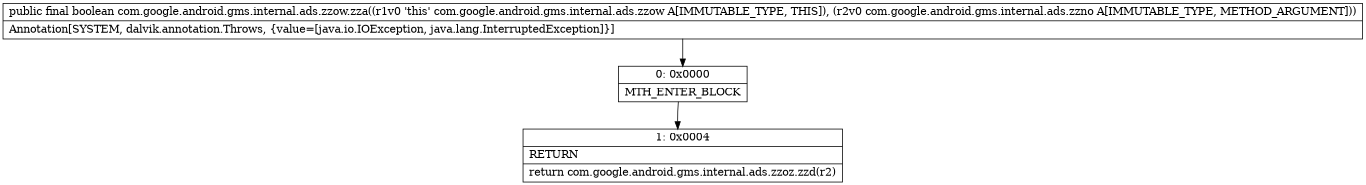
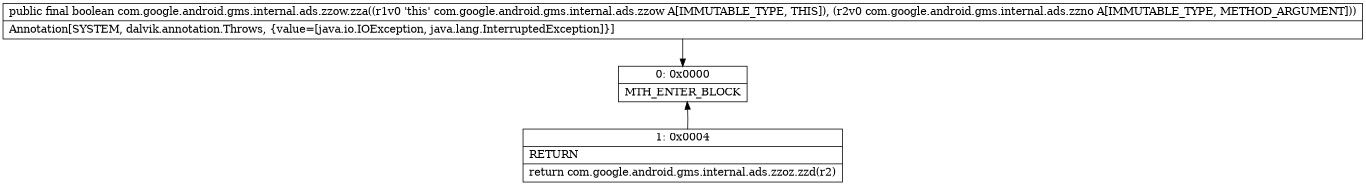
edge "0: 0x0000" -> "1: 0x0004": reversed
